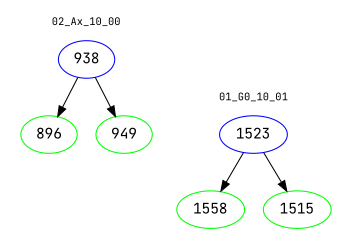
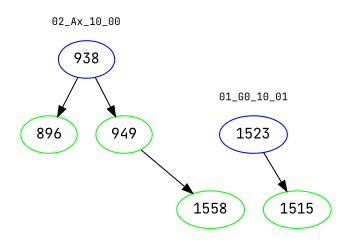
edge "1523" -> "1558": now "949" -> "1558"
